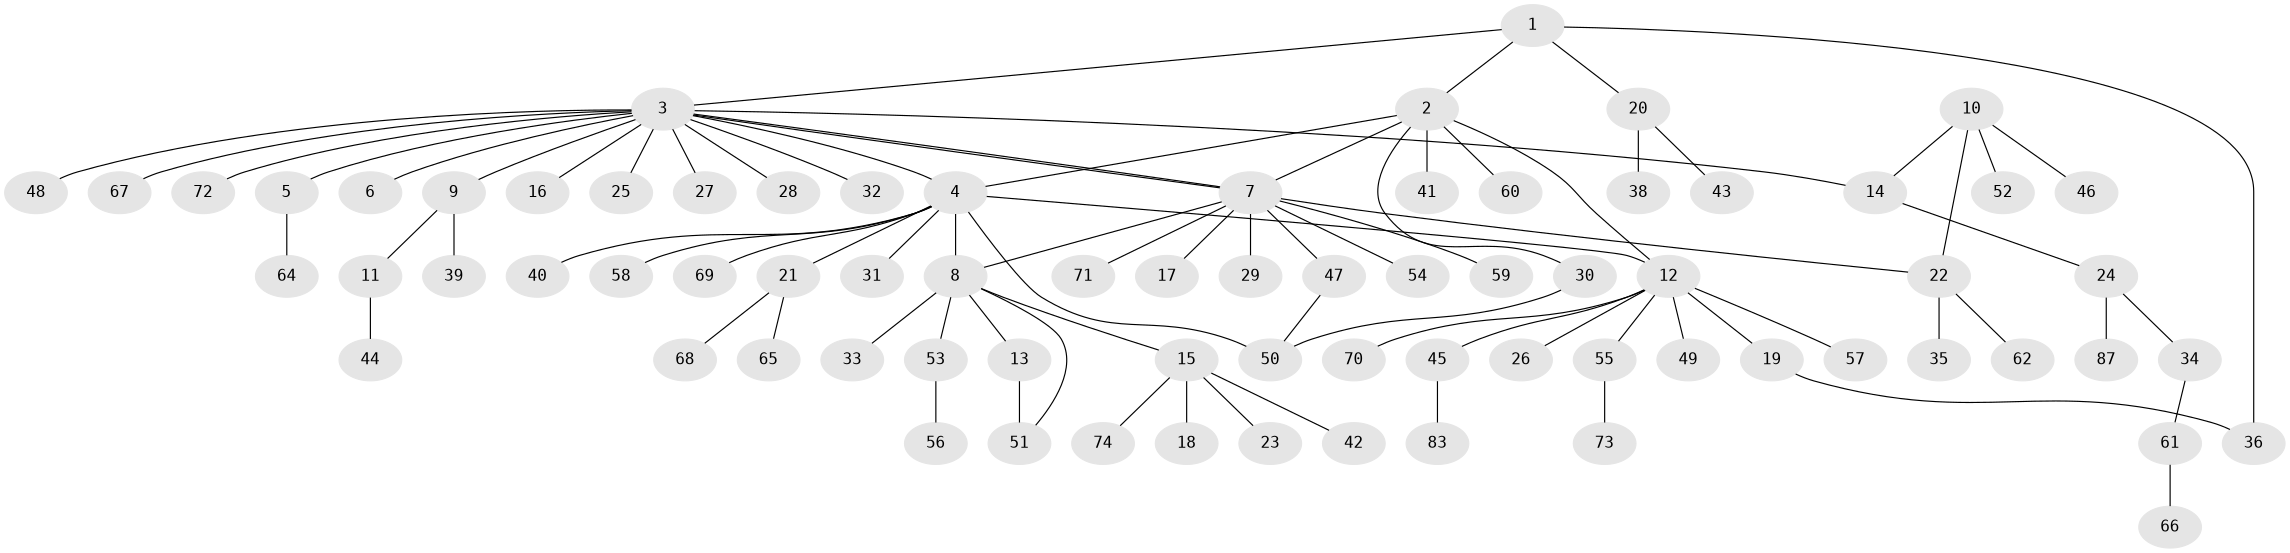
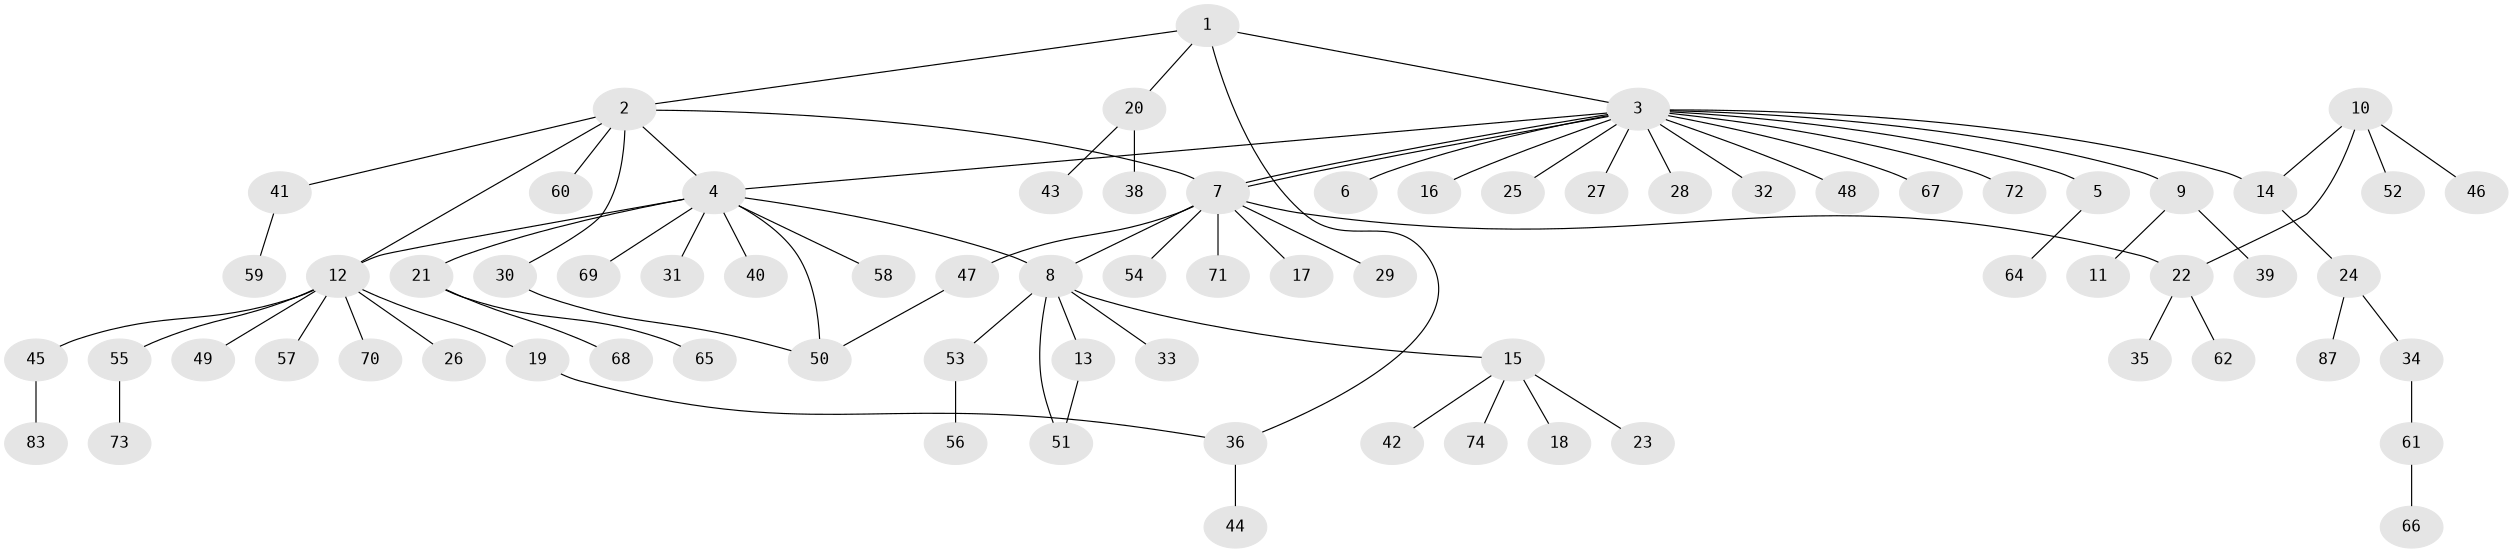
edge "7" -- "59": now "41" -- "59"
edge "11" -- "44": now "36" -- "44"
